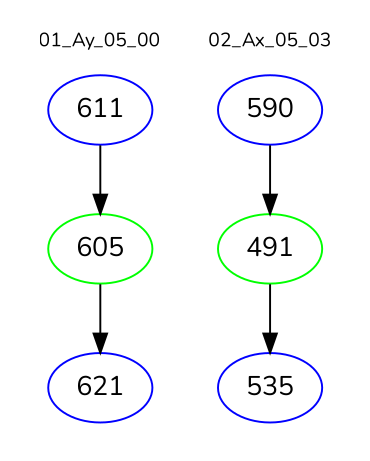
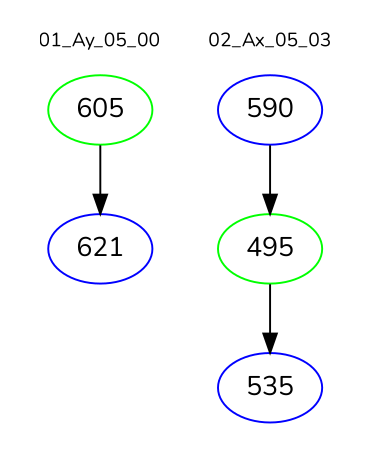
node "611": removed
node "491": label "491" -> "495"
